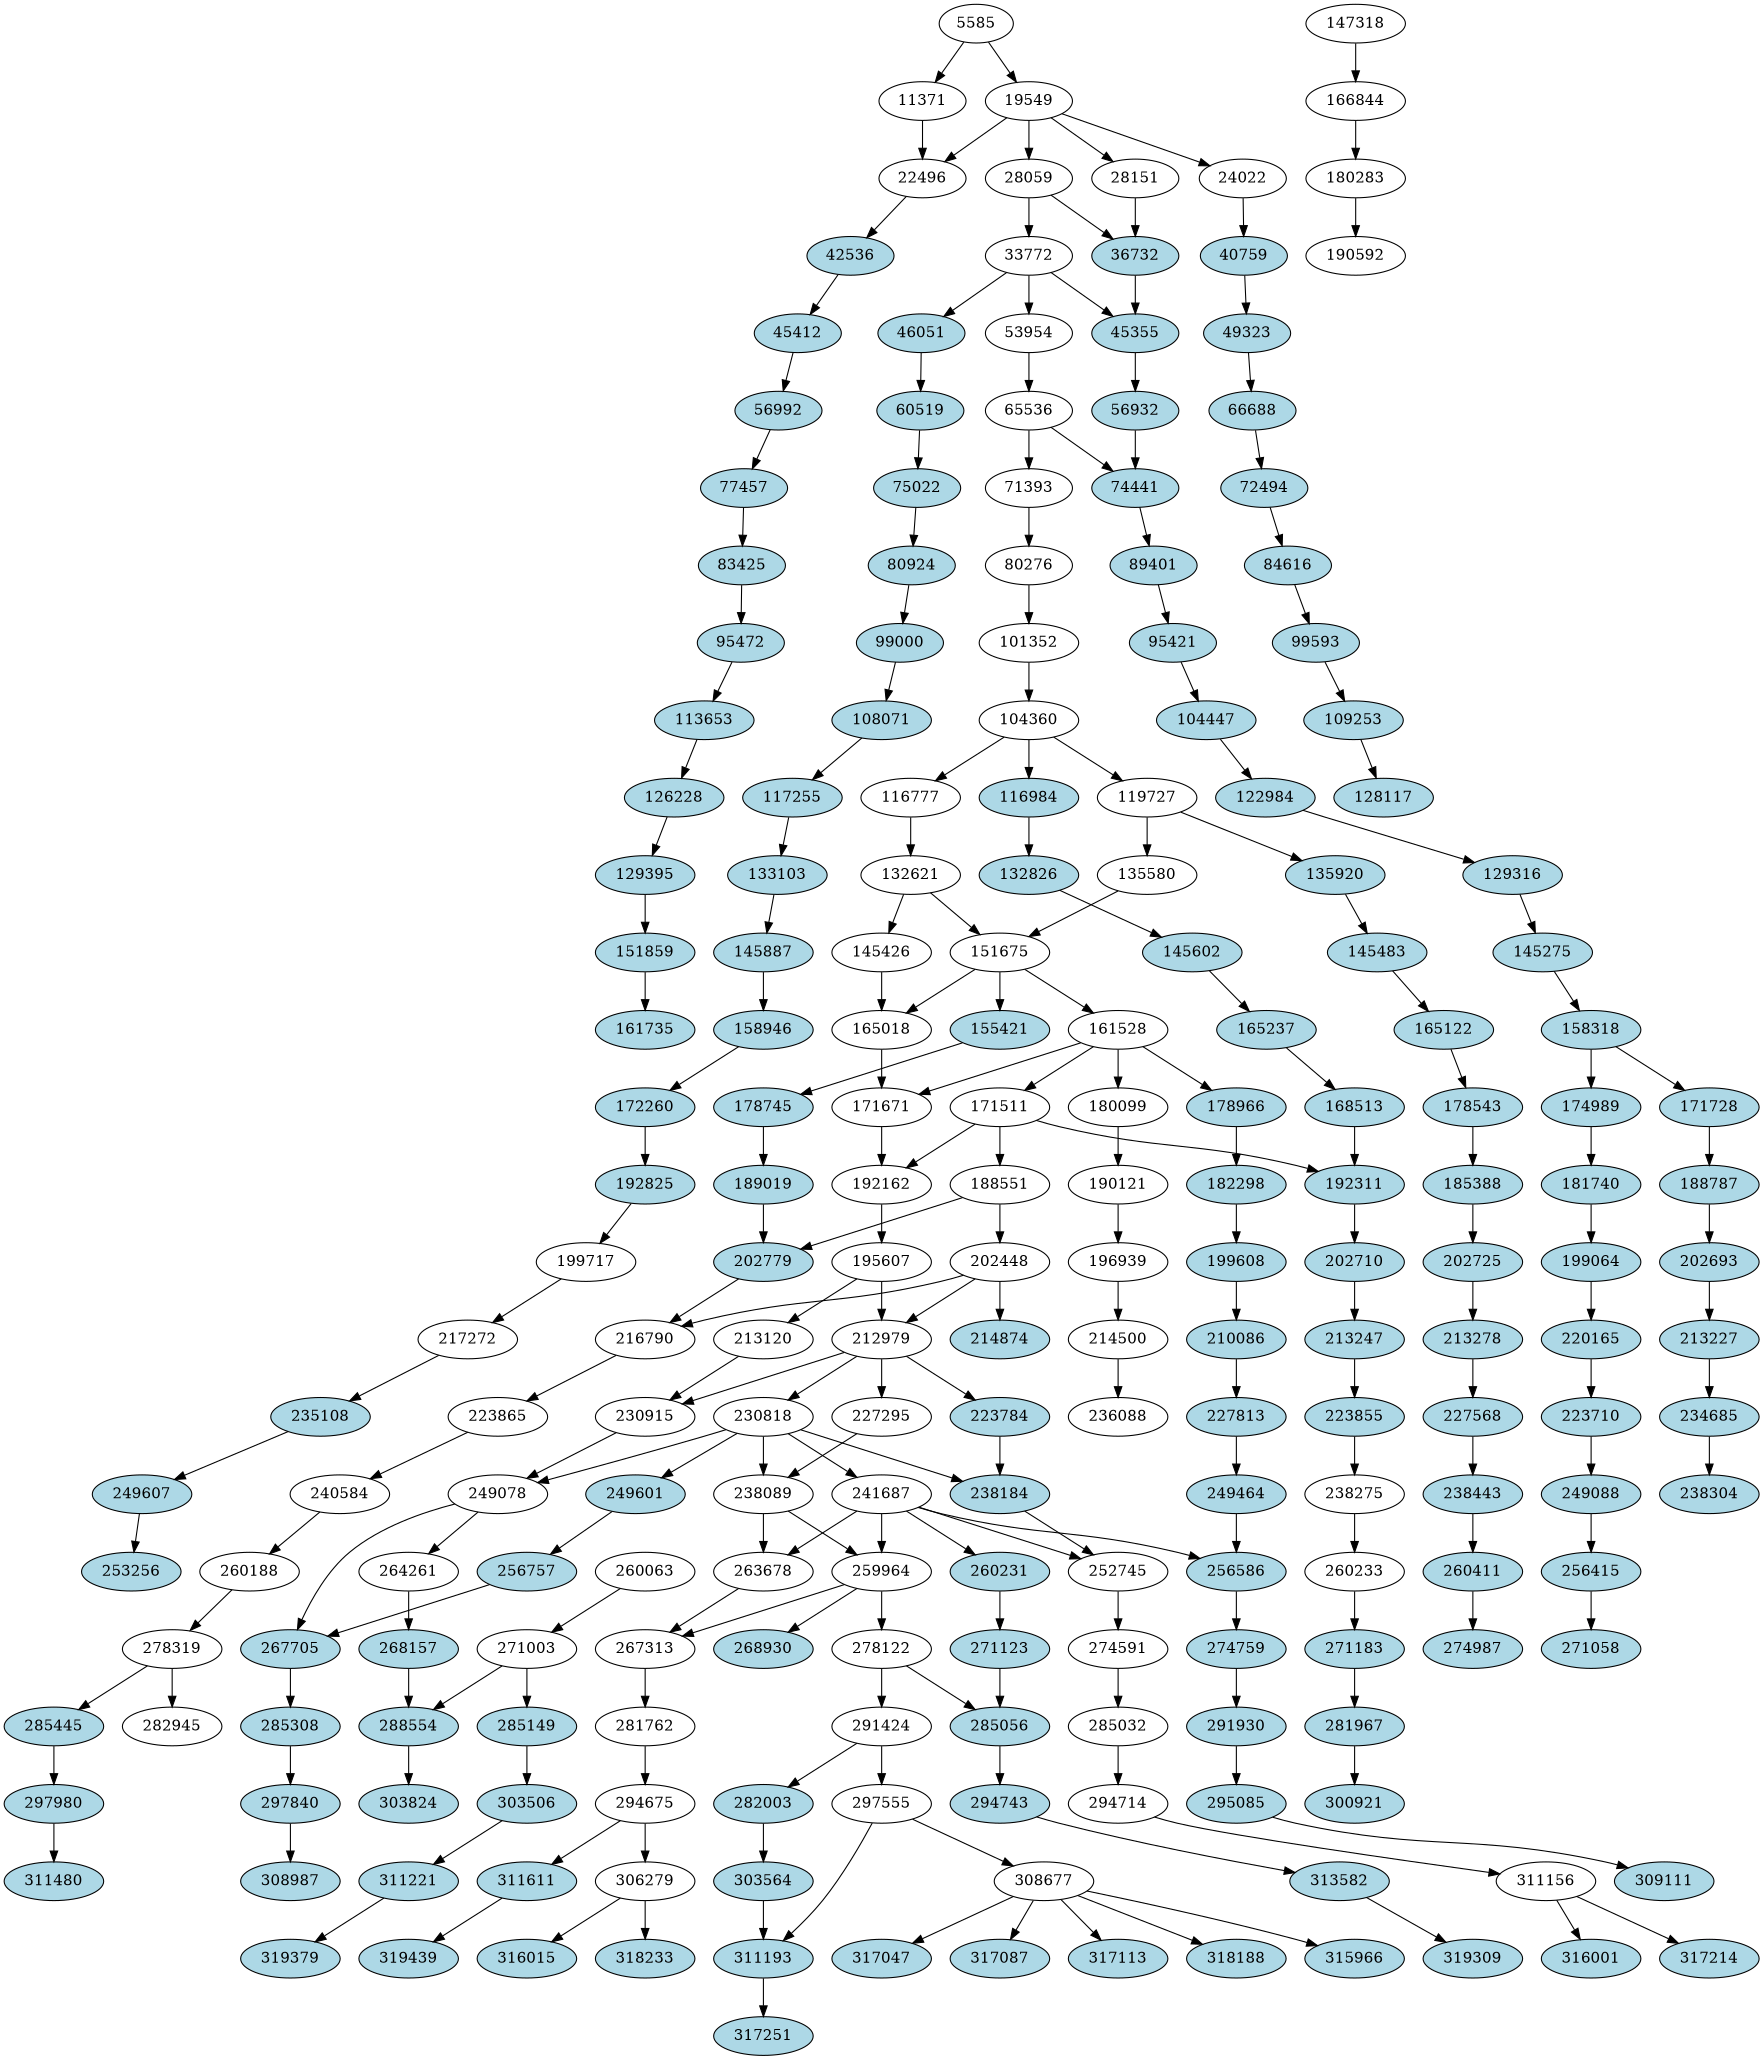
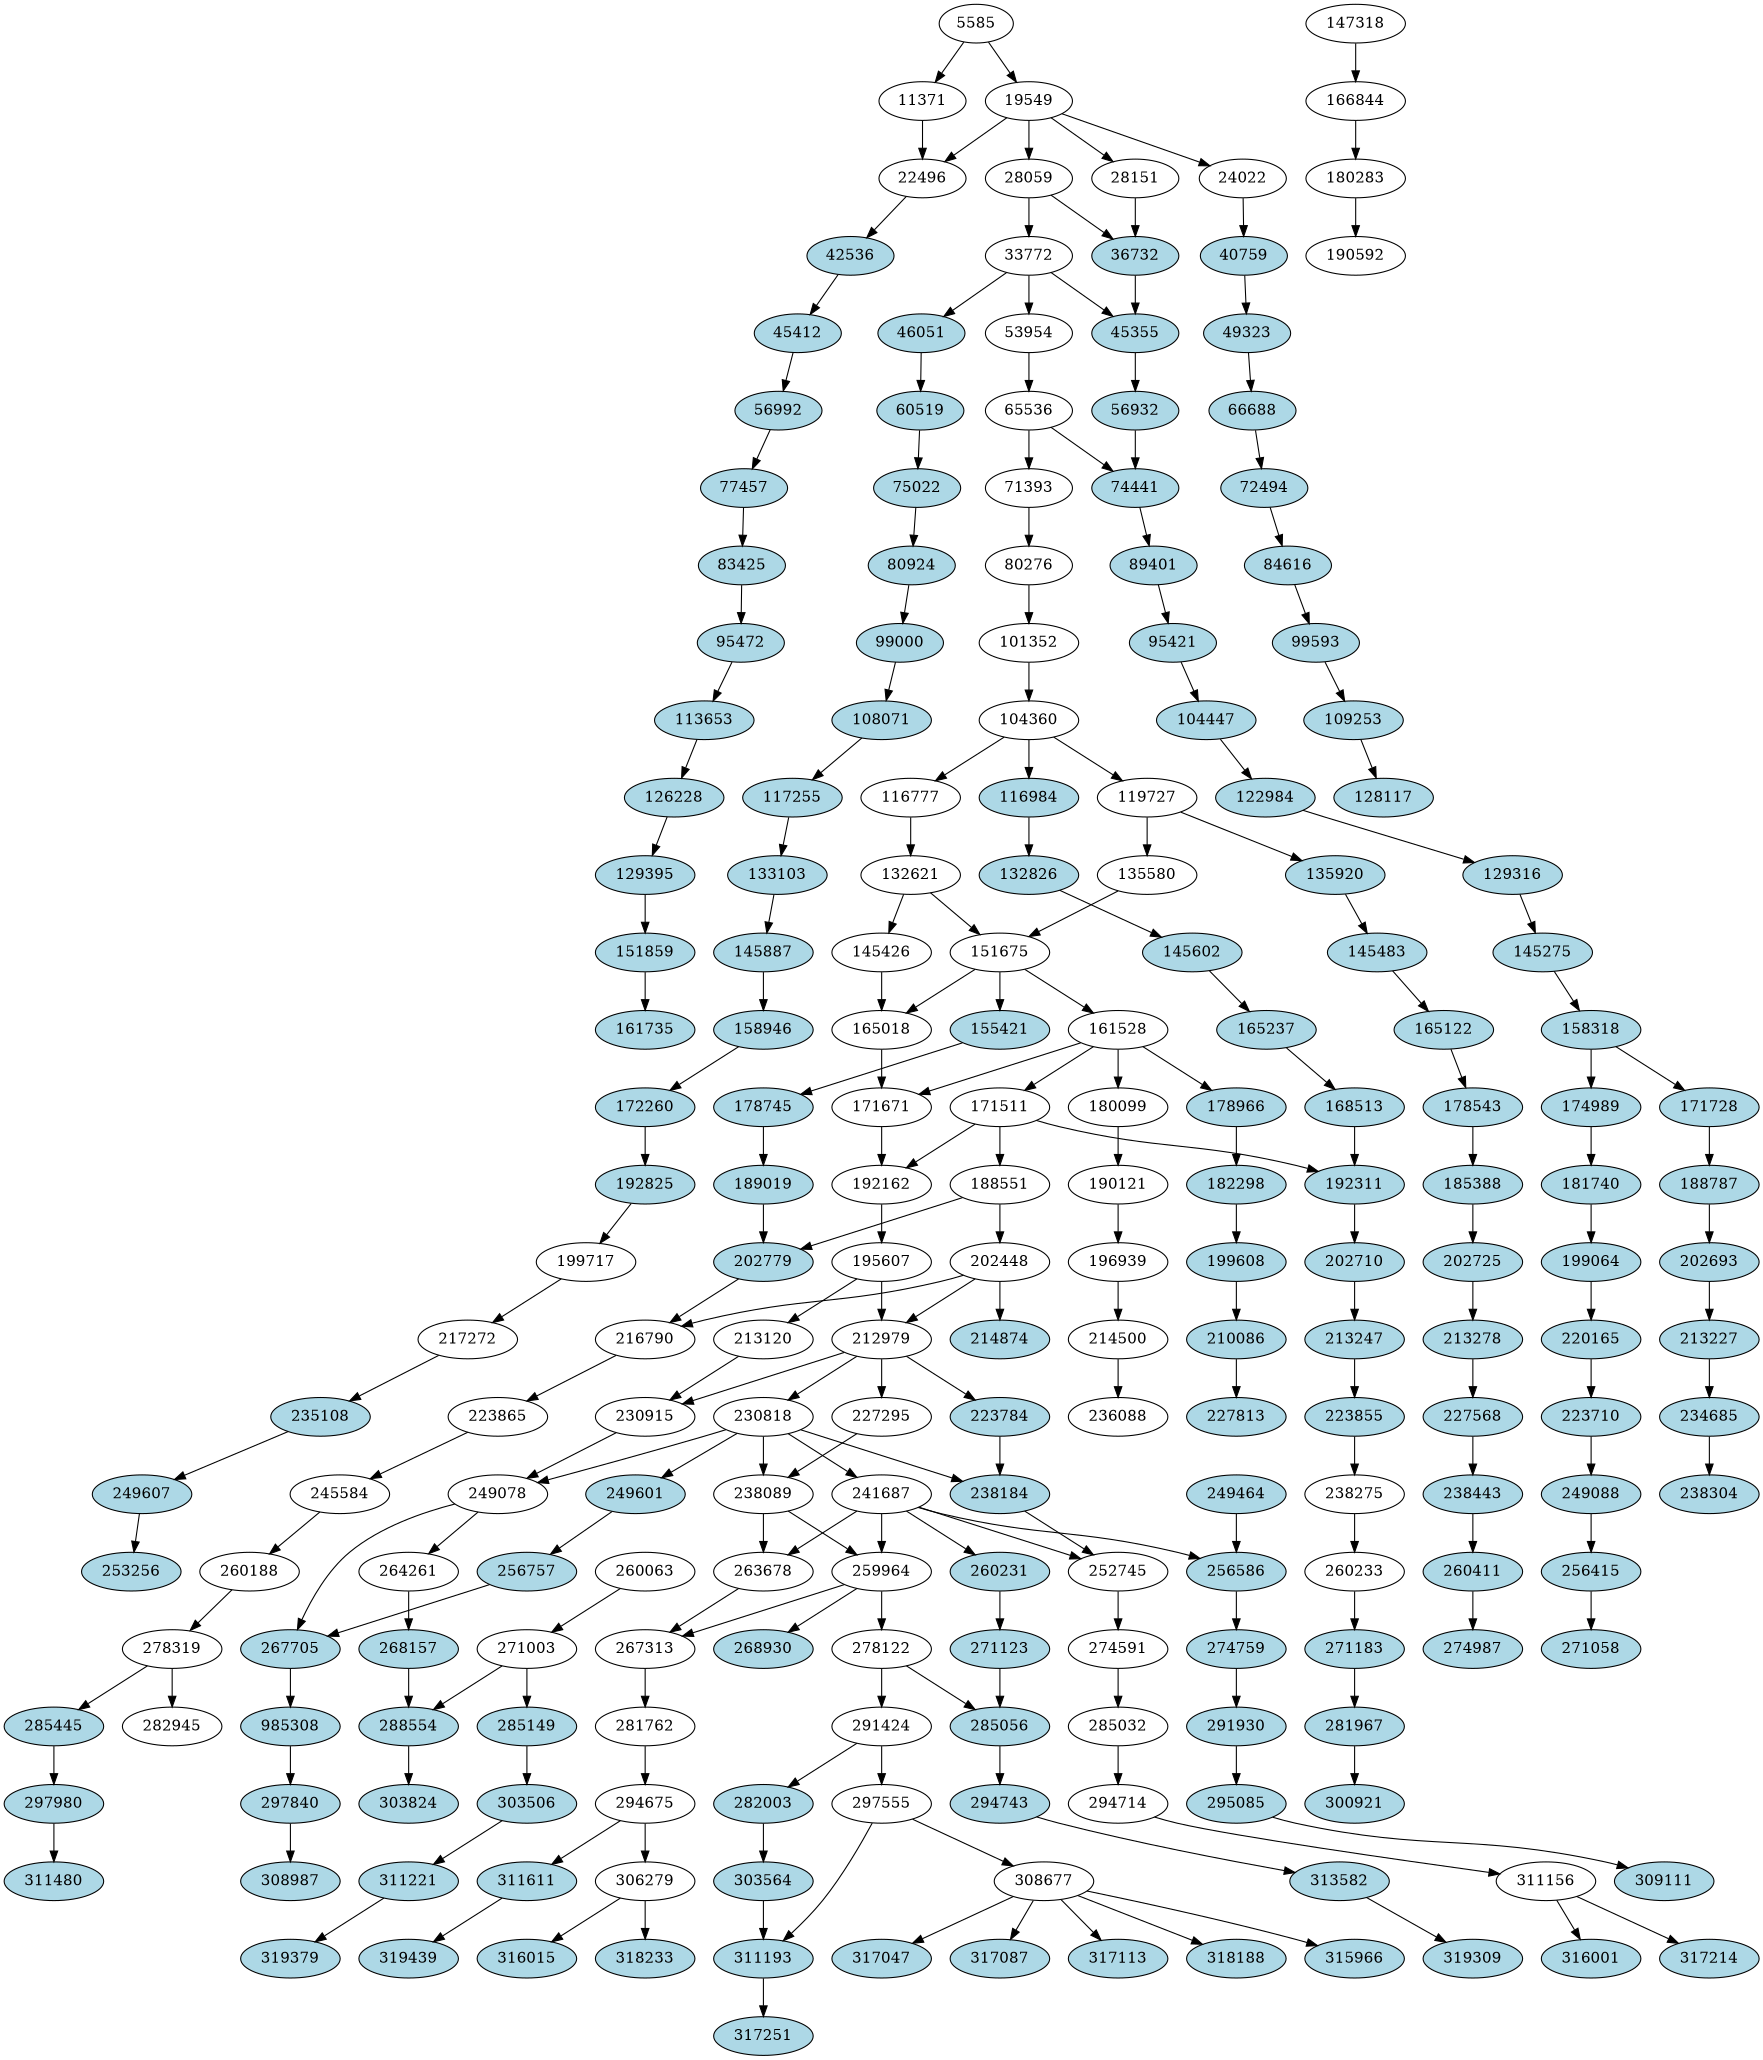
edge "227813" -> "249464": removed
node "240584": label "240584" -> "245584"
node "285308": label "285308" -> "985308"
